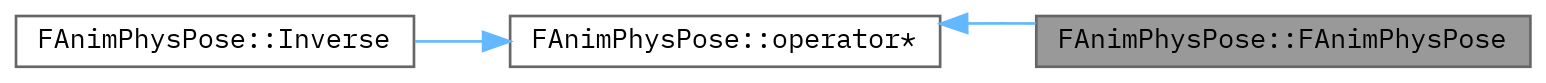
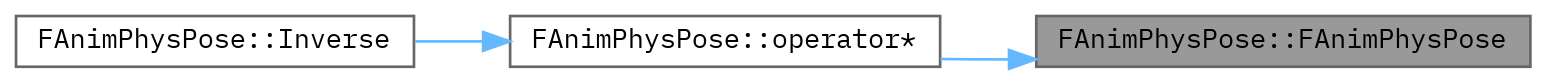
edge "FAnimPhysPose::FAnimPhysPose" -> "FAnimPhysPose::operator*": reversed
